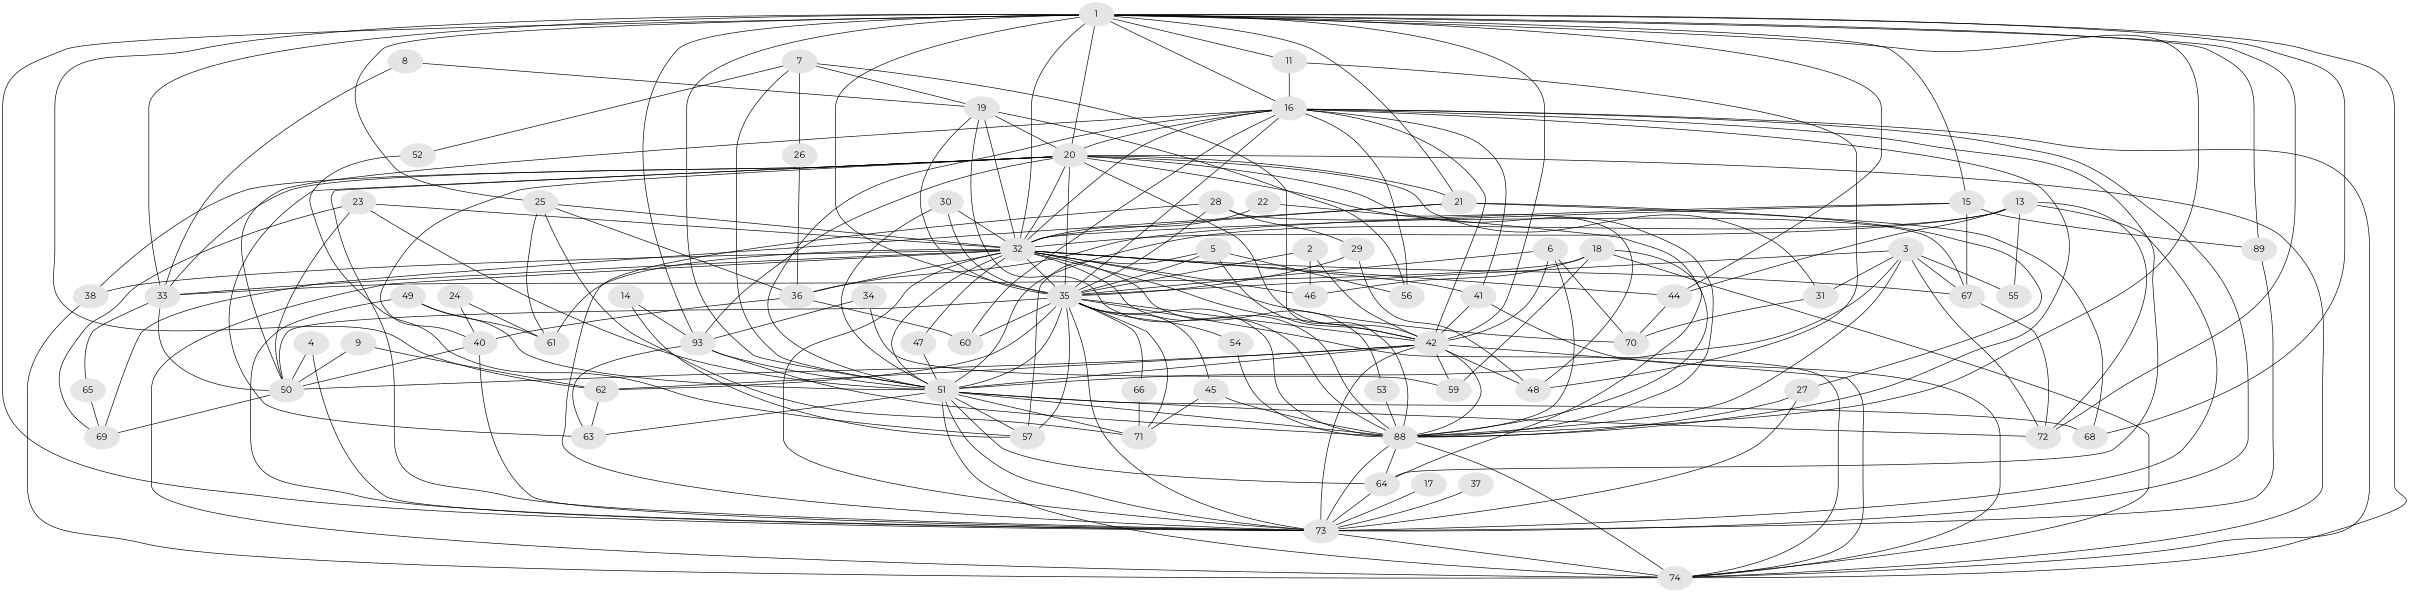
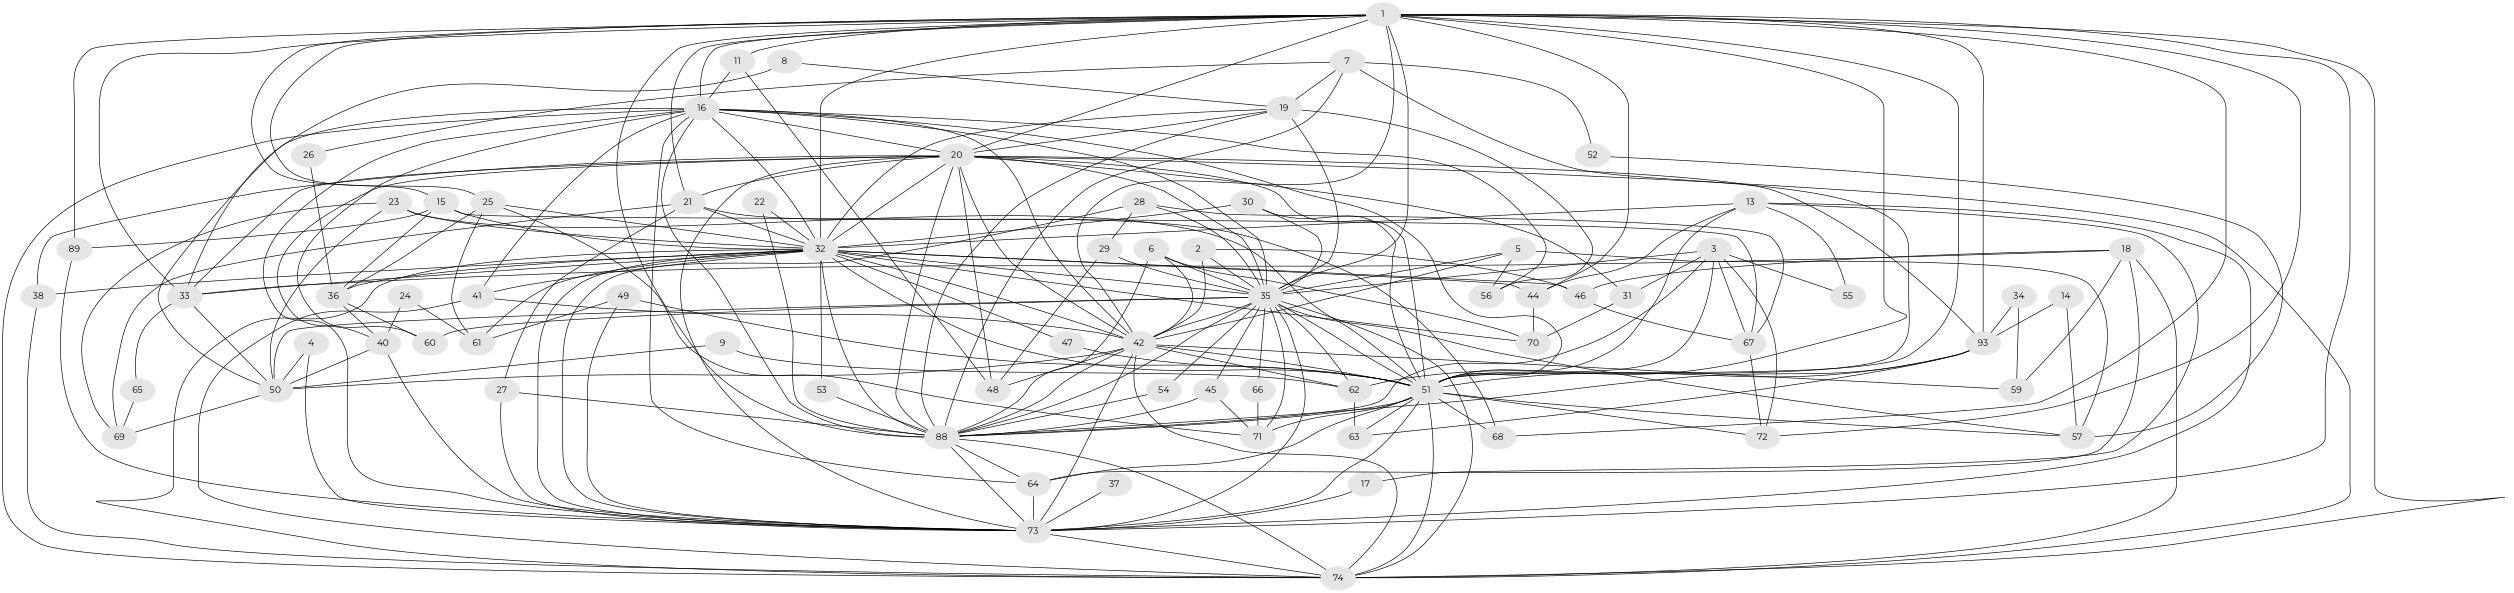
edge "20" -- "63": now "20" -- "51"
edge "32" -- "67": now "46" -- "67"
edge "13" -- "72": now "13" -- "17"
